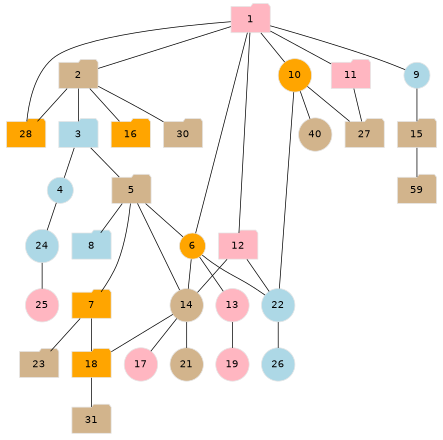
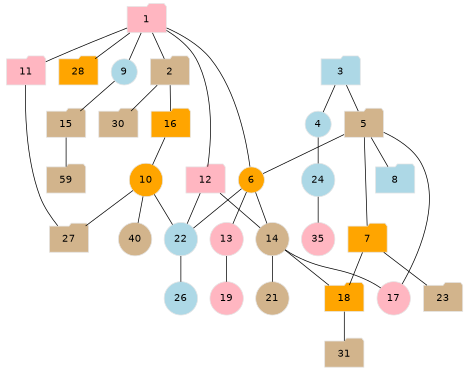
edge "1" -- "10": now "16" -- "10"
edge "2" -- "28": removed
edge "2" -- "3": removed
edge "5" -- "14": now "5" -- "17"
node "25": label "25" -> "35"
